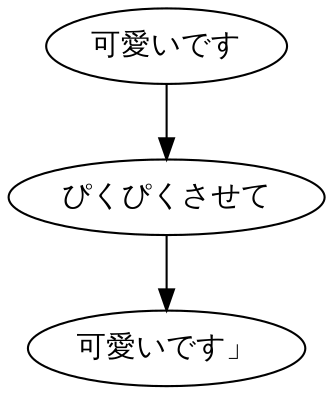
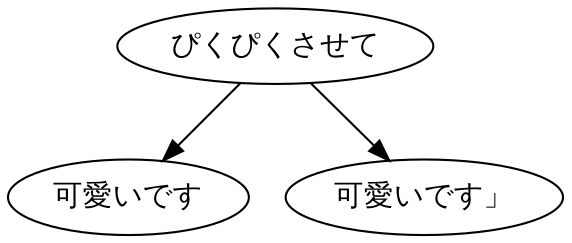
edge "可愛いです" -> "ぴくぴくさせて": reversed
